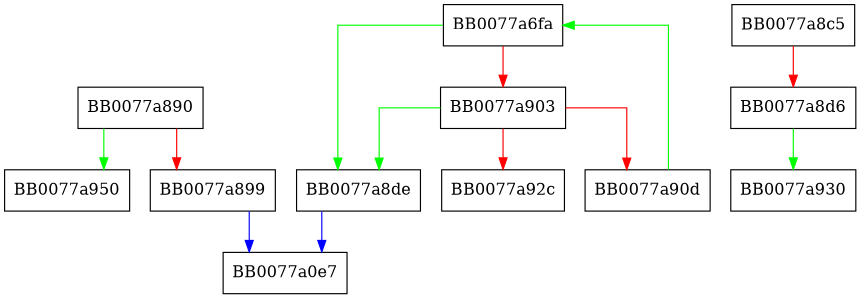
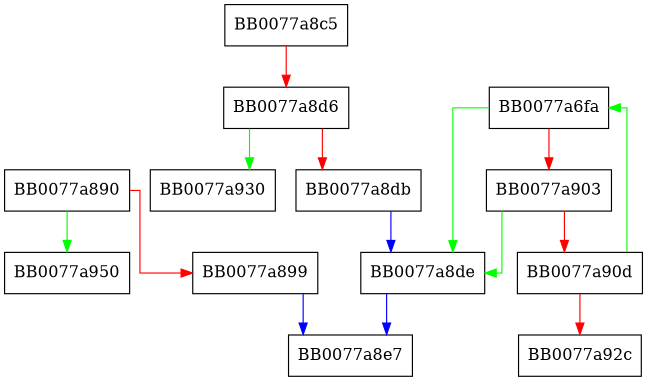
edge "BB0077a903" -> "BB0077a92c": now "BB0077a90d" -> "BB0077a92c"
node "BB0077a8db": added
node "BB0077a0e7": label "BB0077a0e7" -> "BB0077a8e7"
